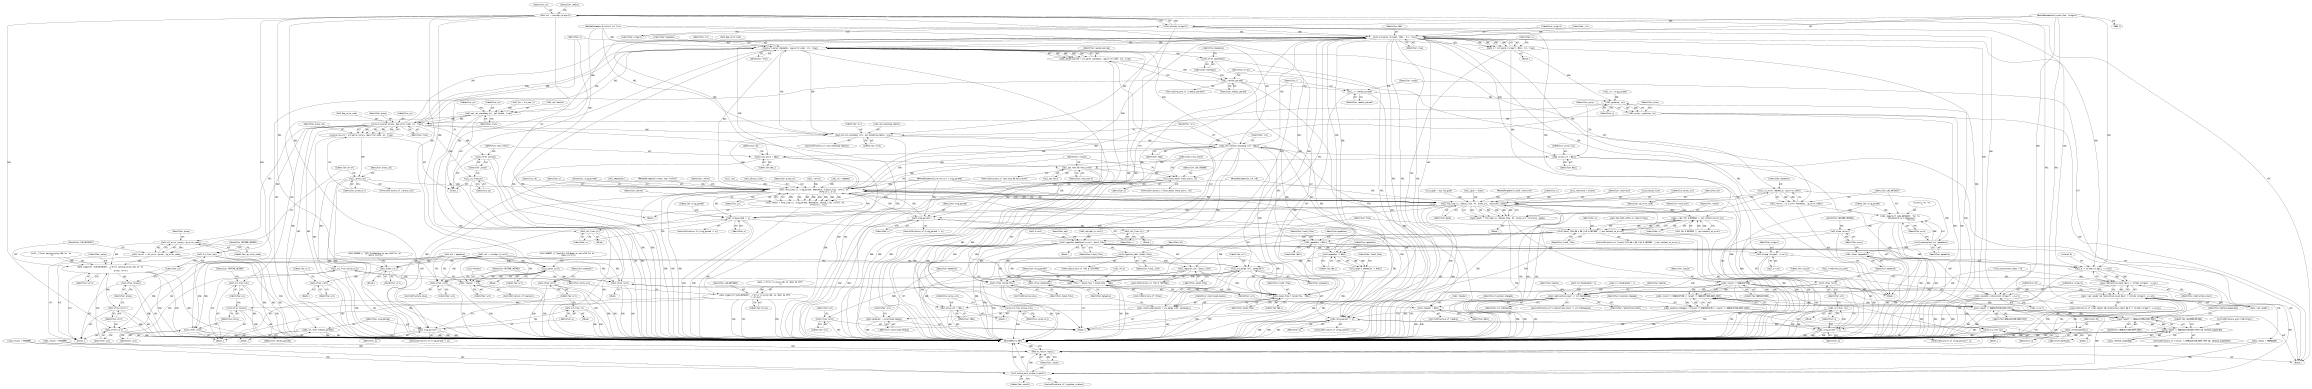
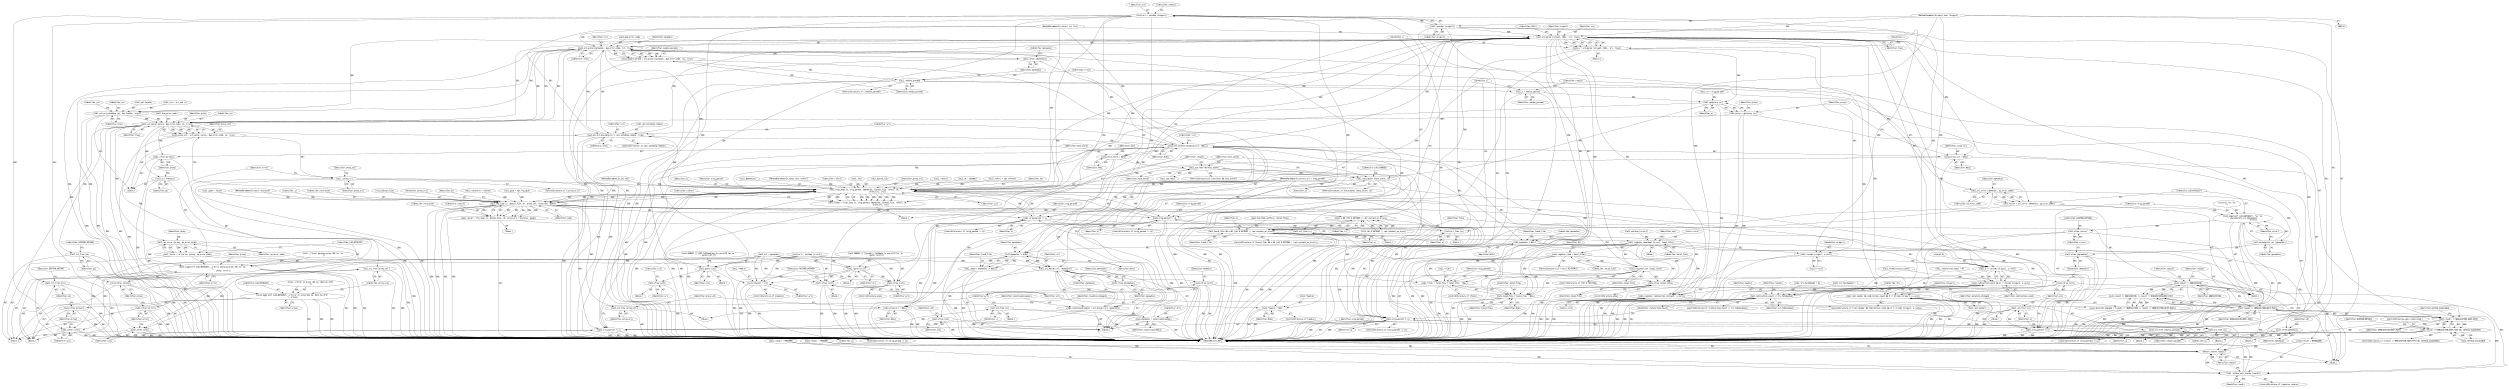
node "(Call,refurl = opt.referer)": added
